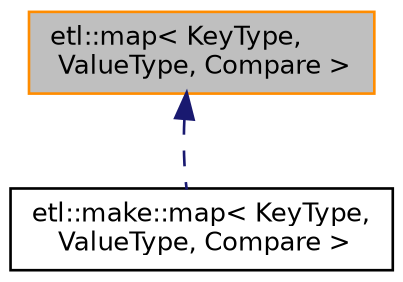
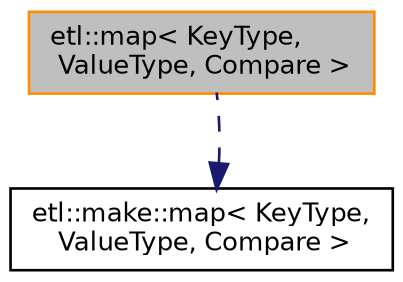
edge "etl::make::map< KeyType, ValueType, Compare >" -> "etl::map< KeyType, ValueType, Compare >": reversed
